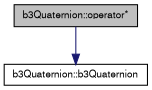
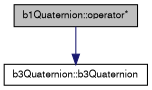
node "b3Quaternion::operator*": label "b3Quaternion::operator*" -> "b1Quaternion::operator*"
